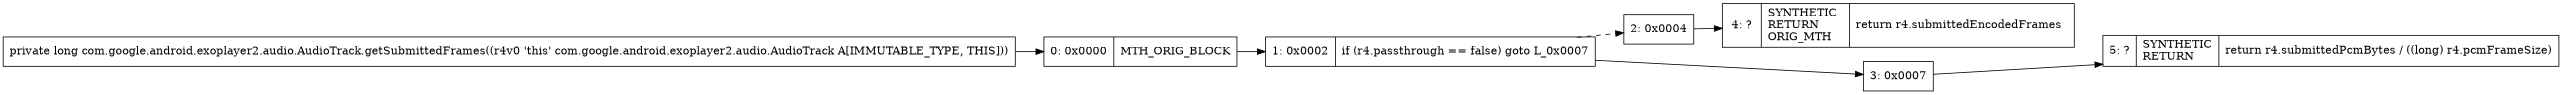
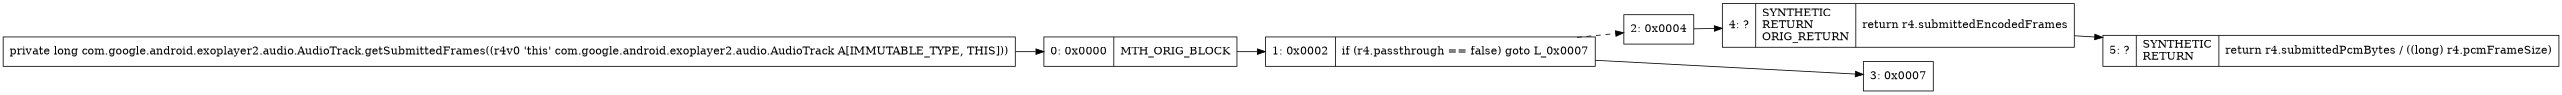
node "4: ?": text "ORIG_MTH" -> "ORIG_RETURN"
edge "3: 0x0007" -> "5: ?": now "4: ?" -> "5: ?"
